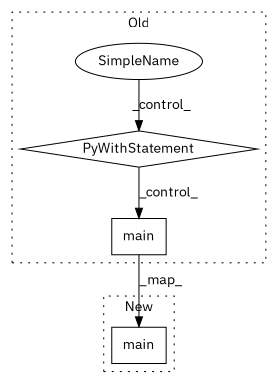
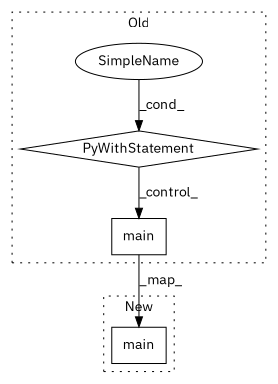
edge "SimpleName" -> "PyWithStatement": label "_control_" -> "_cond_"
